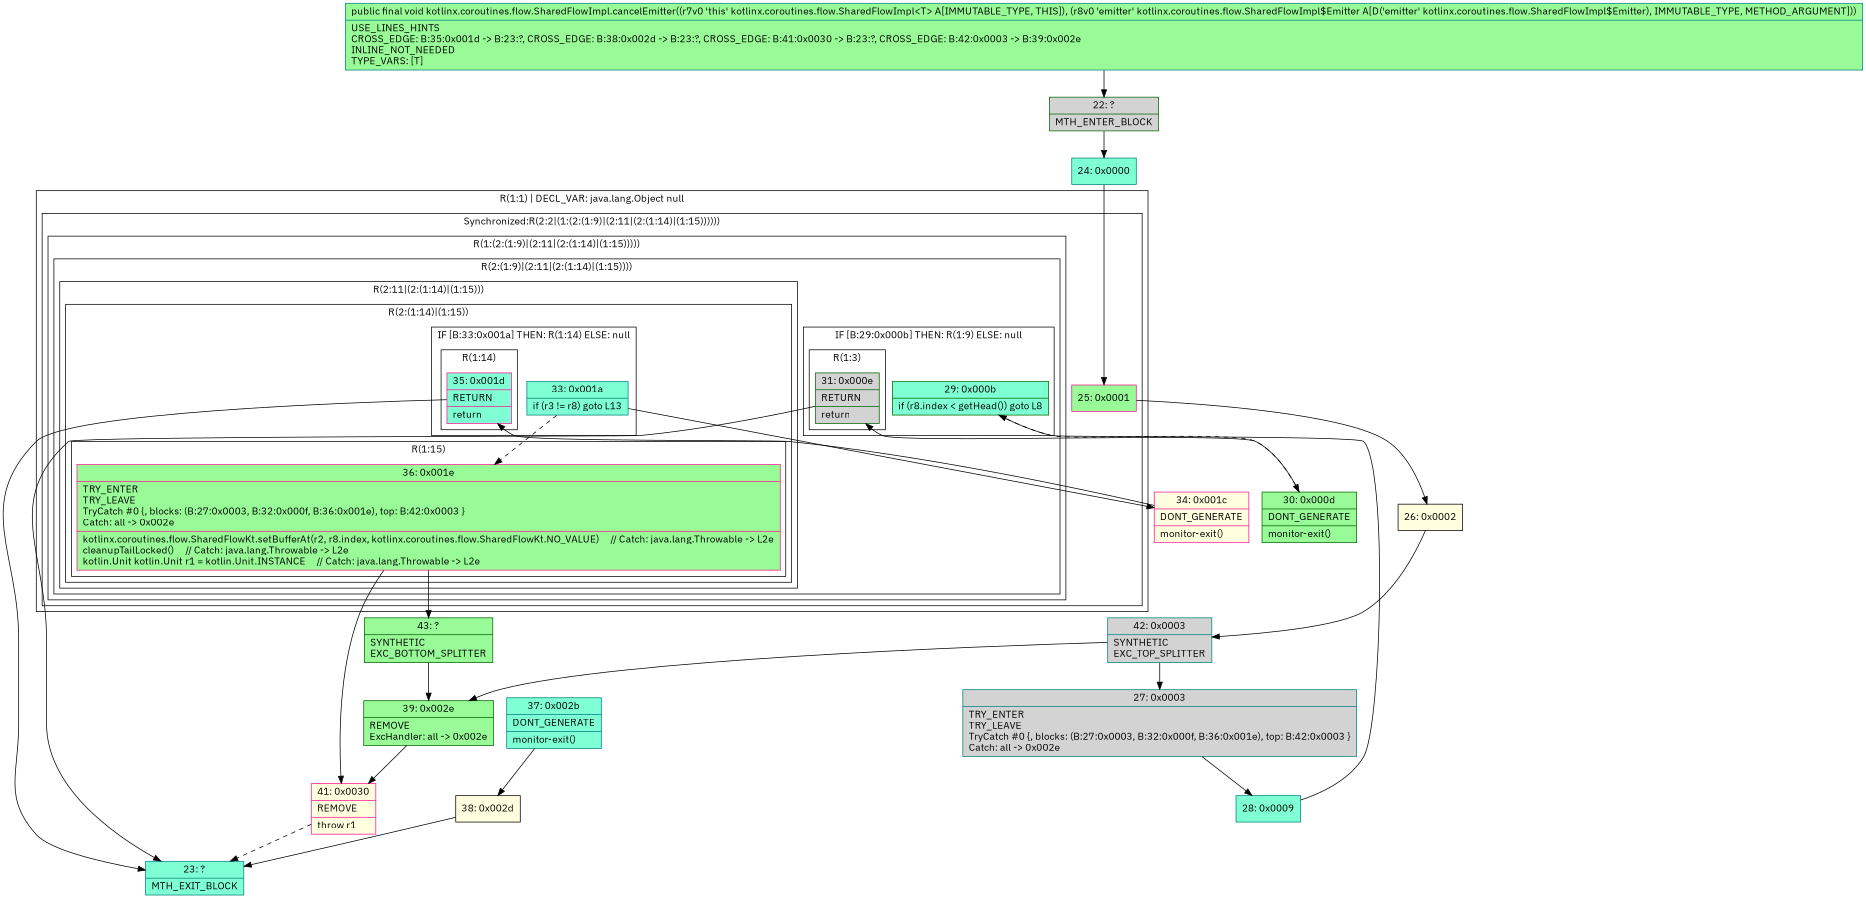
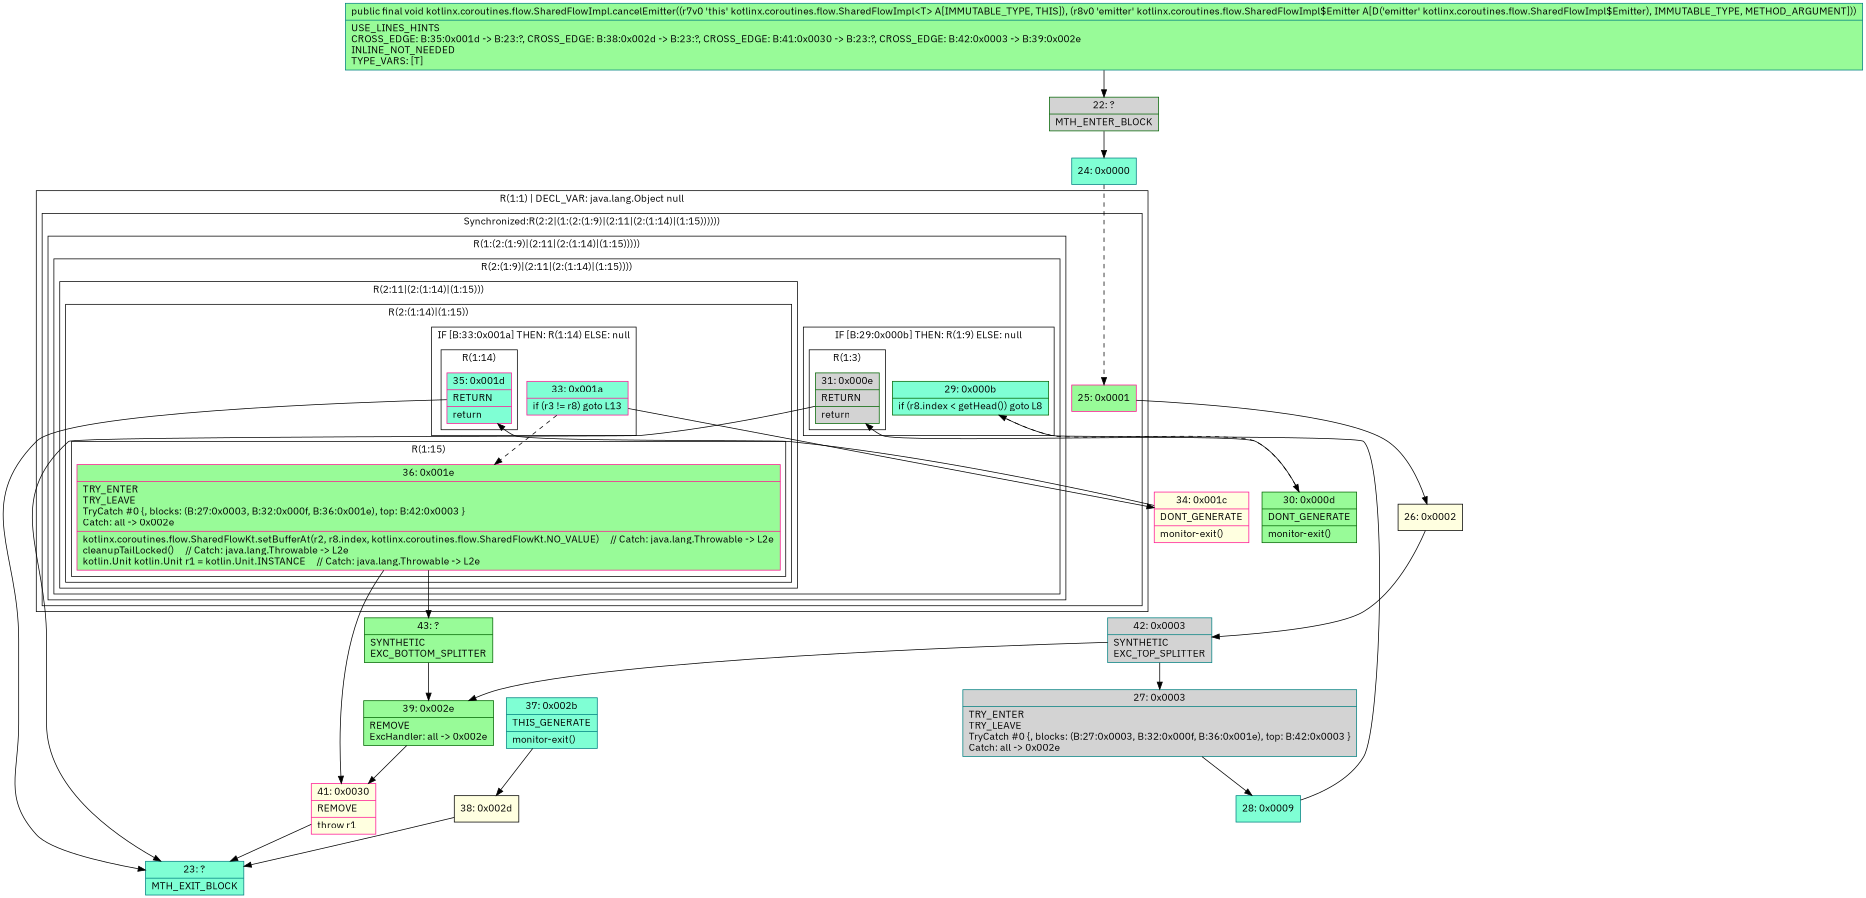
edge "24: 0x0000" -> "25: 0x0001": style solid -> dashed
node "33: 0x001a": color teal -> deeppink
node "37: 0x002b": text "DONT_GENERATE" -> "THIS_GENERATE"
edge "41: 0x0030" -> "23: ?": style dashed -> solid
